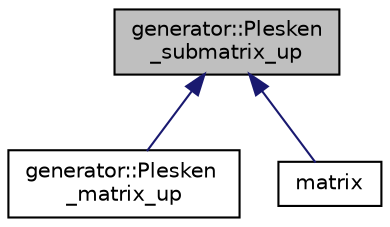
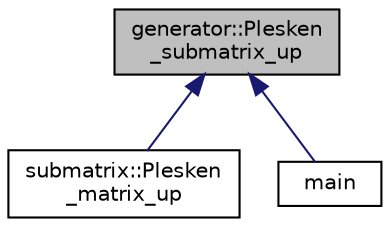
node "generator::Plesken _matrix_up": label "generator::Plesken _matrix_up" -> "submatrix::Plesken _matrix_up"
node "matrix": label "matrix" -> "main"
